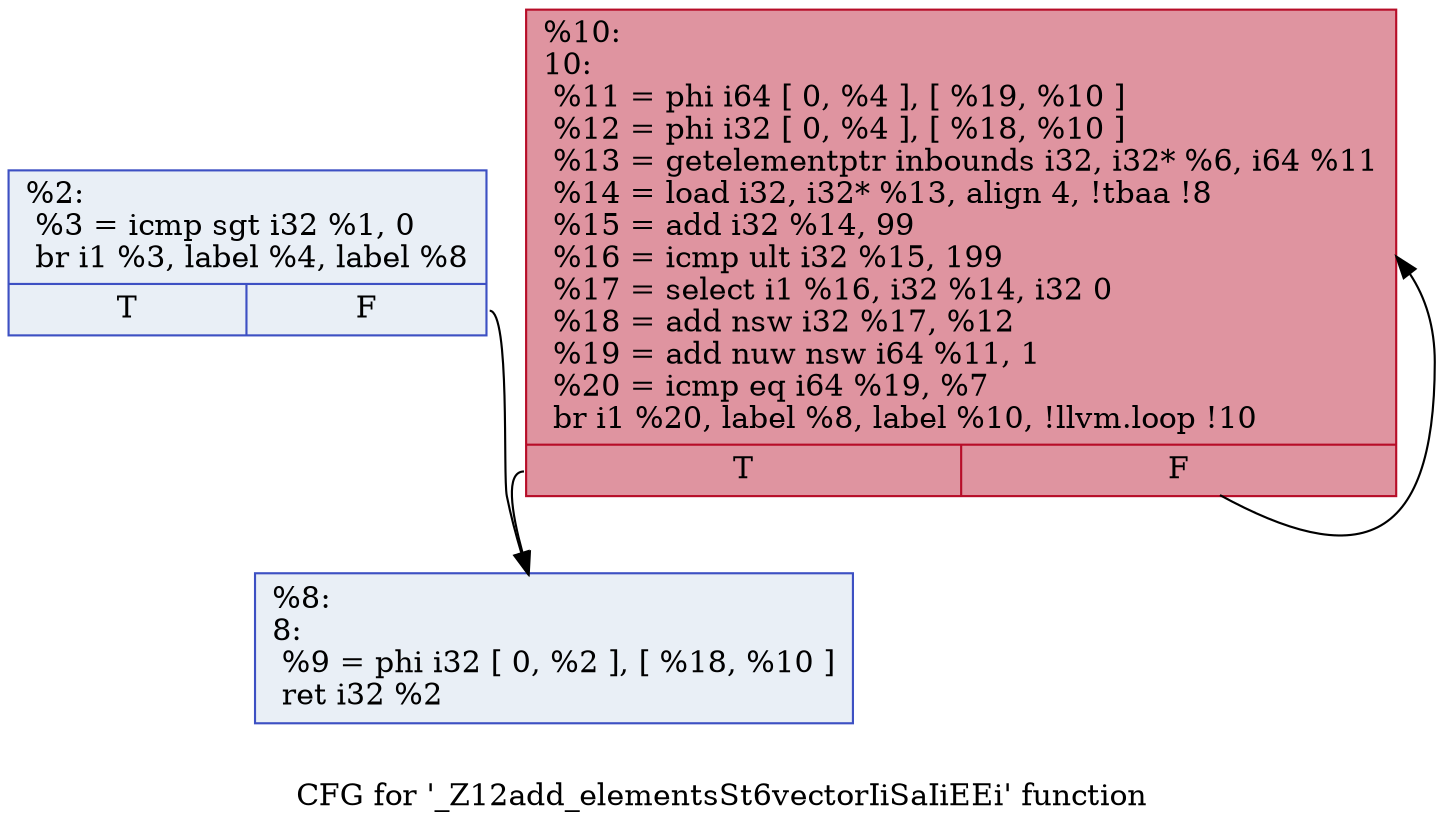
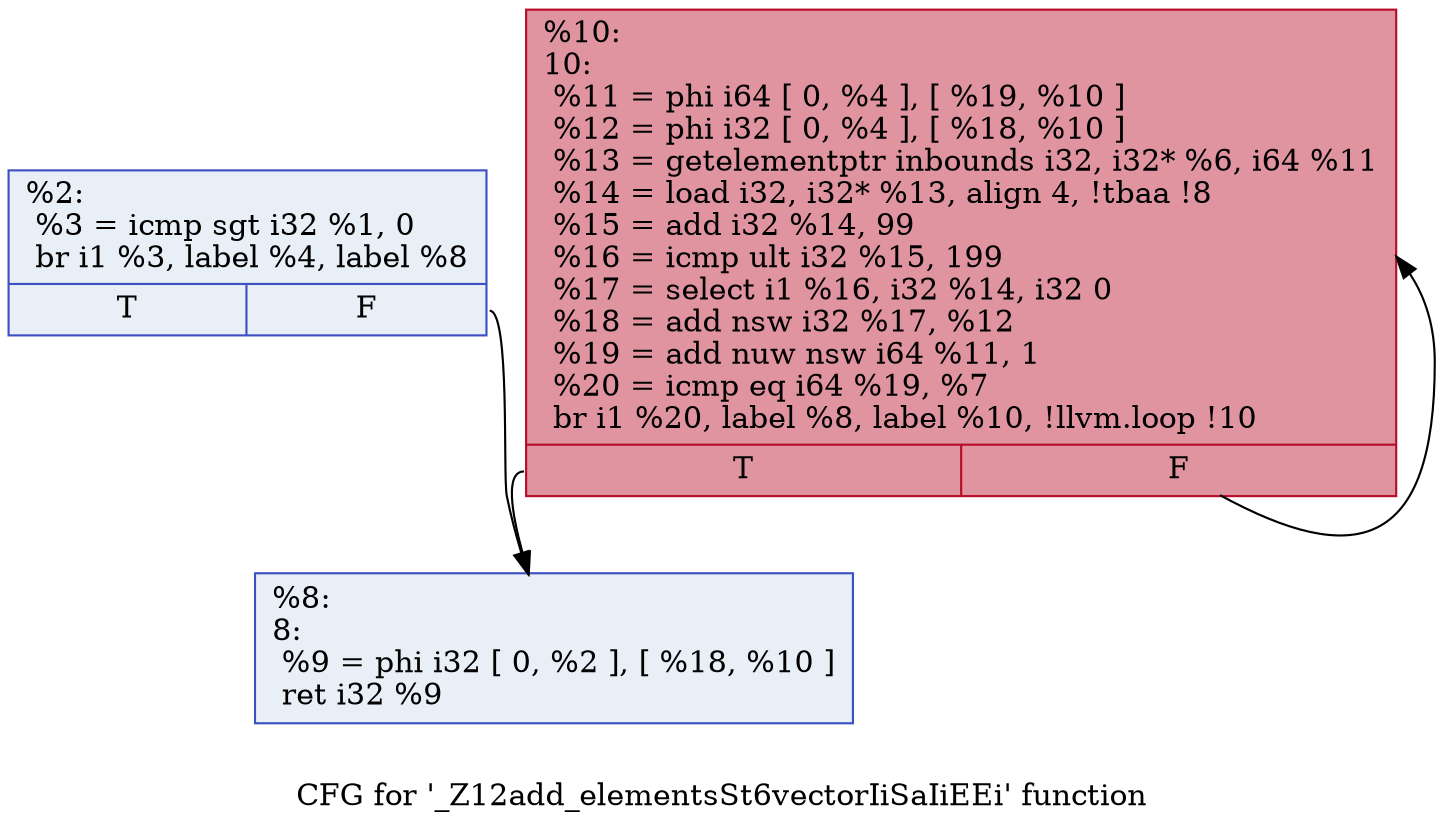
node "%8:": text "ret i32 %2" -> "ret i32 %9"
